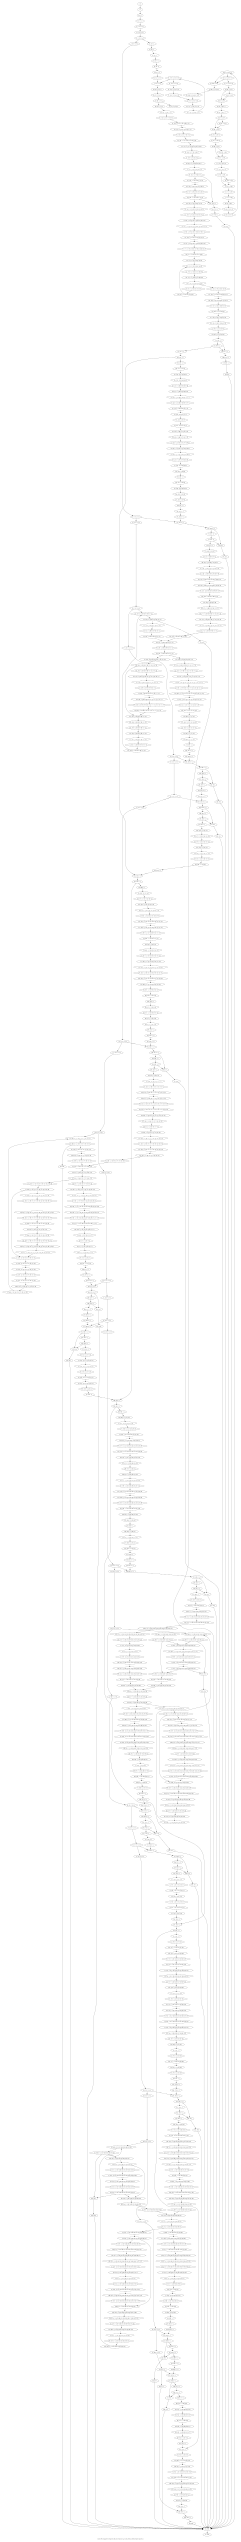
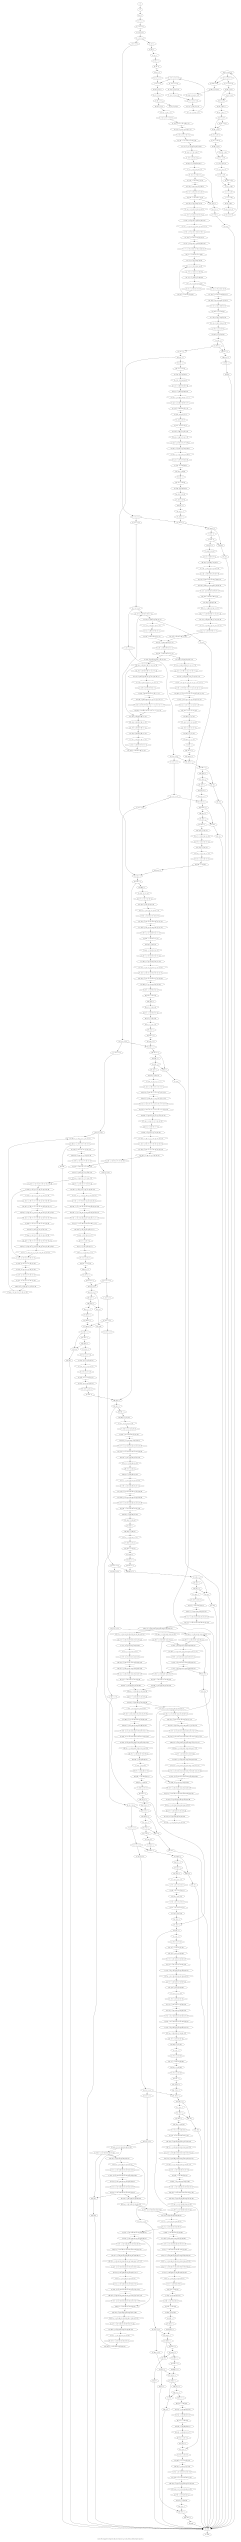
node "322, 461: 1 2 169 170 177 178 181 182 189 190 191 192": added
